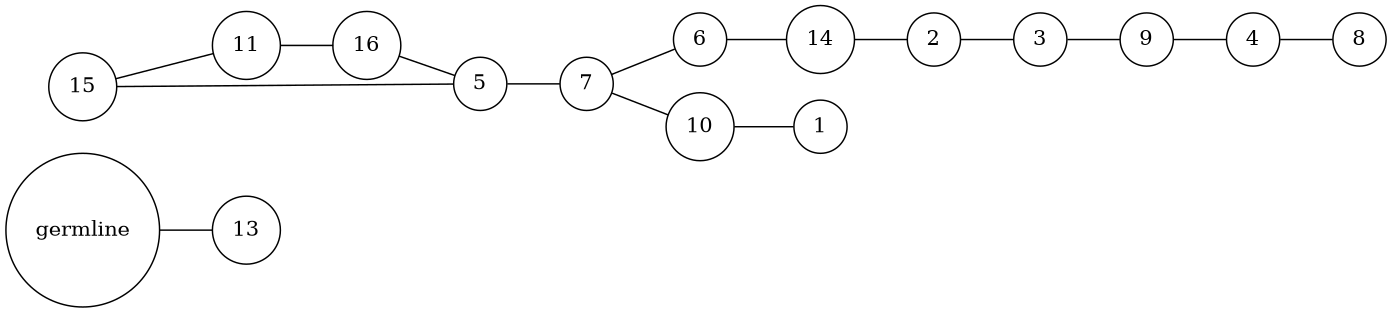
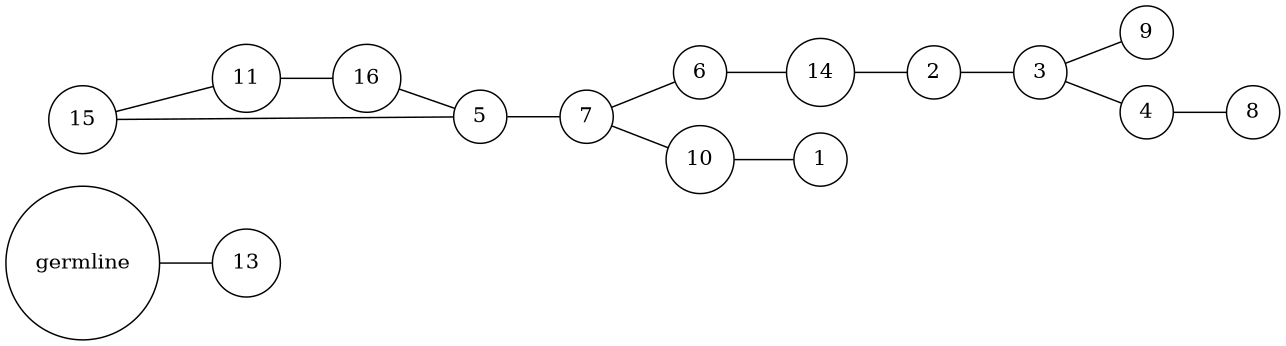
edge "9" -- "4": now "3" -- "4"
